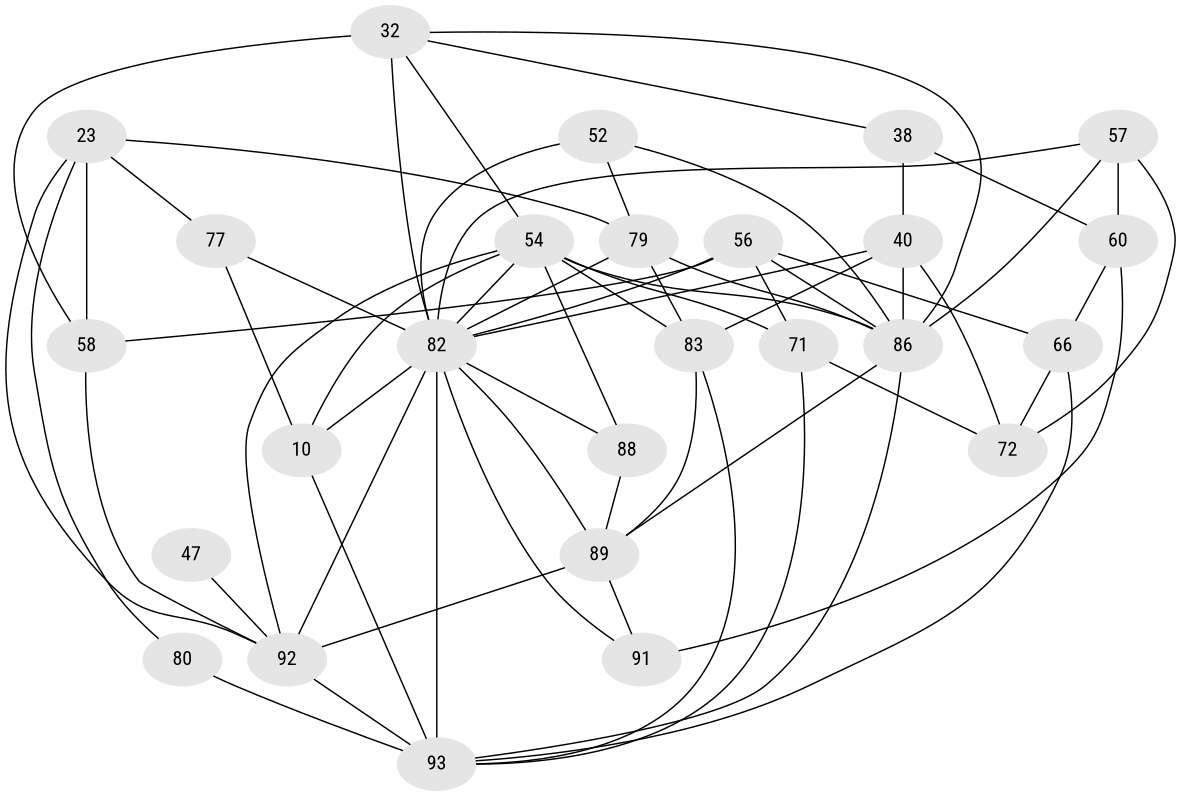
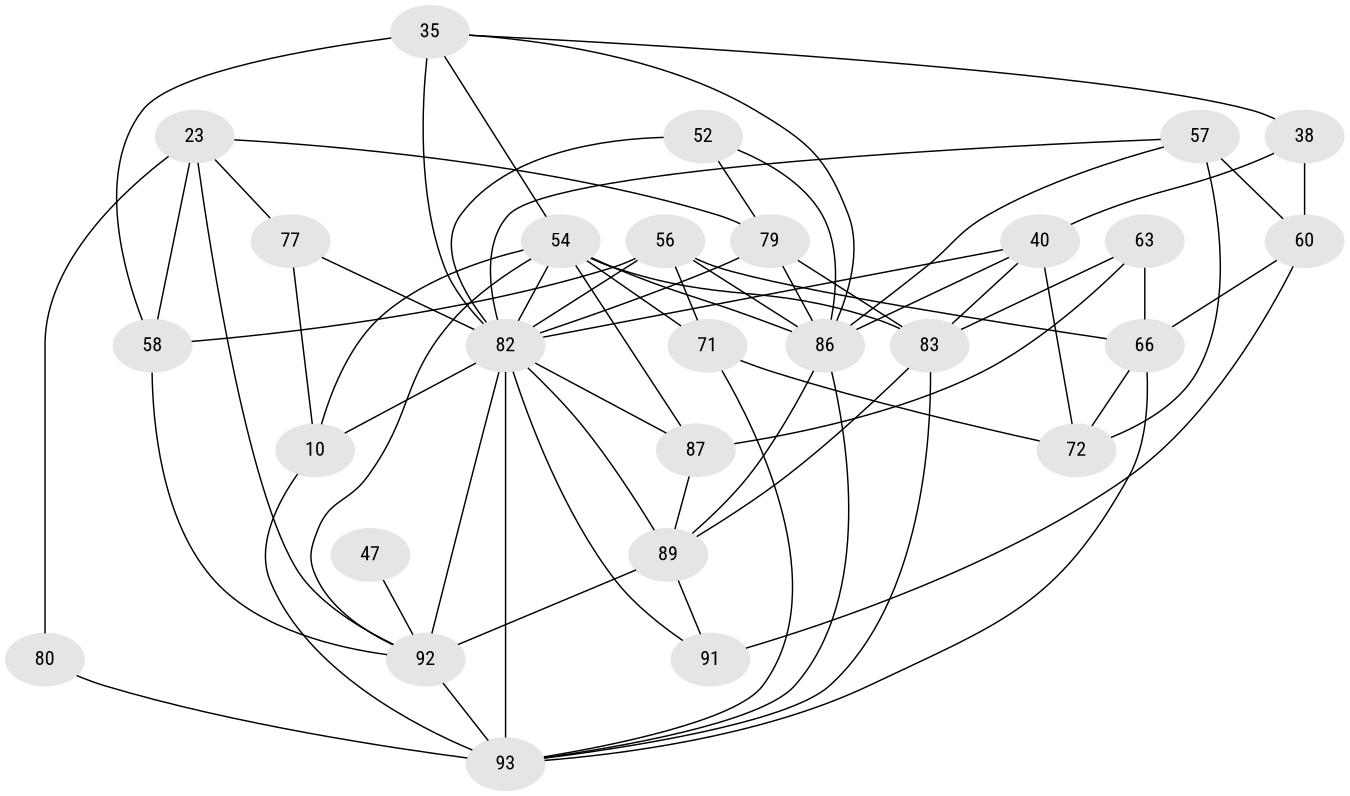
node "32": label "32" -> "35"
node "63": added
node "88": label "88" -> "87"
